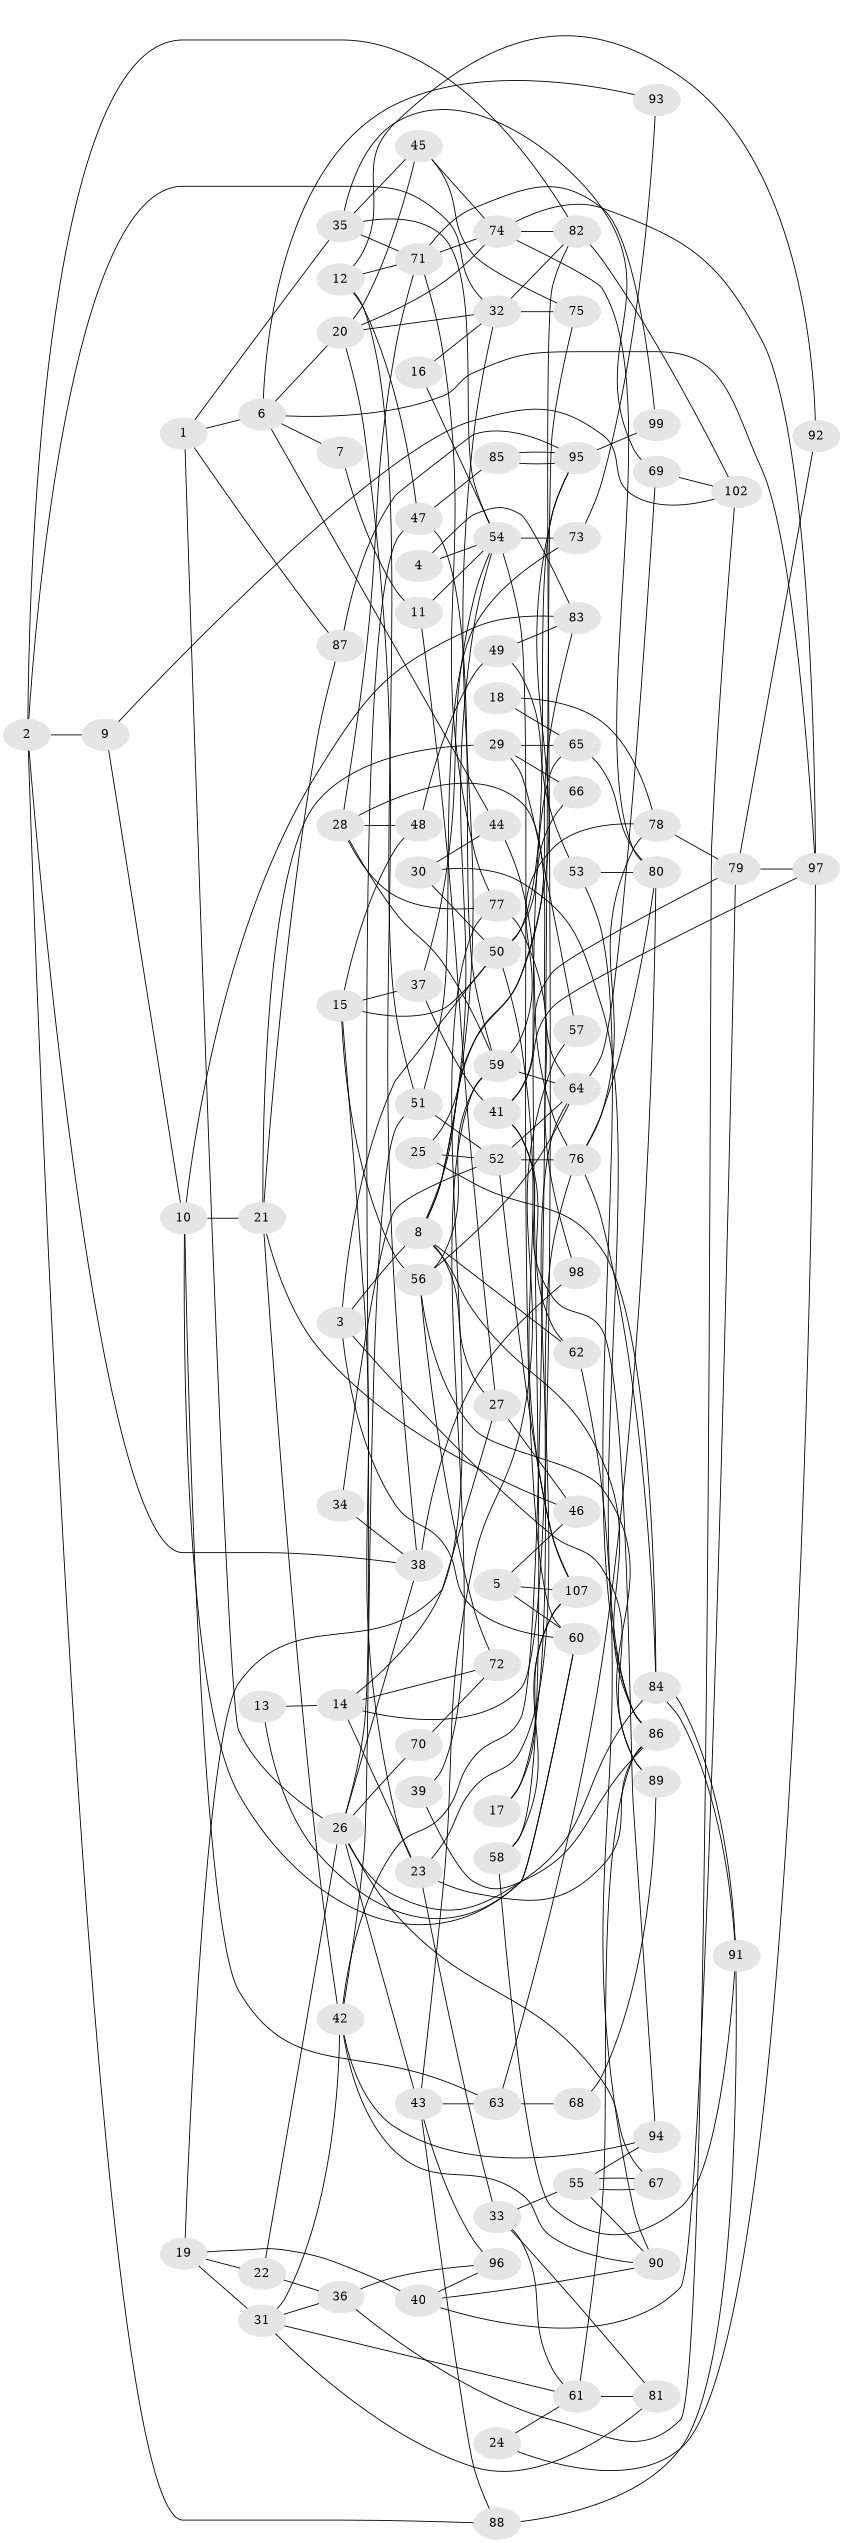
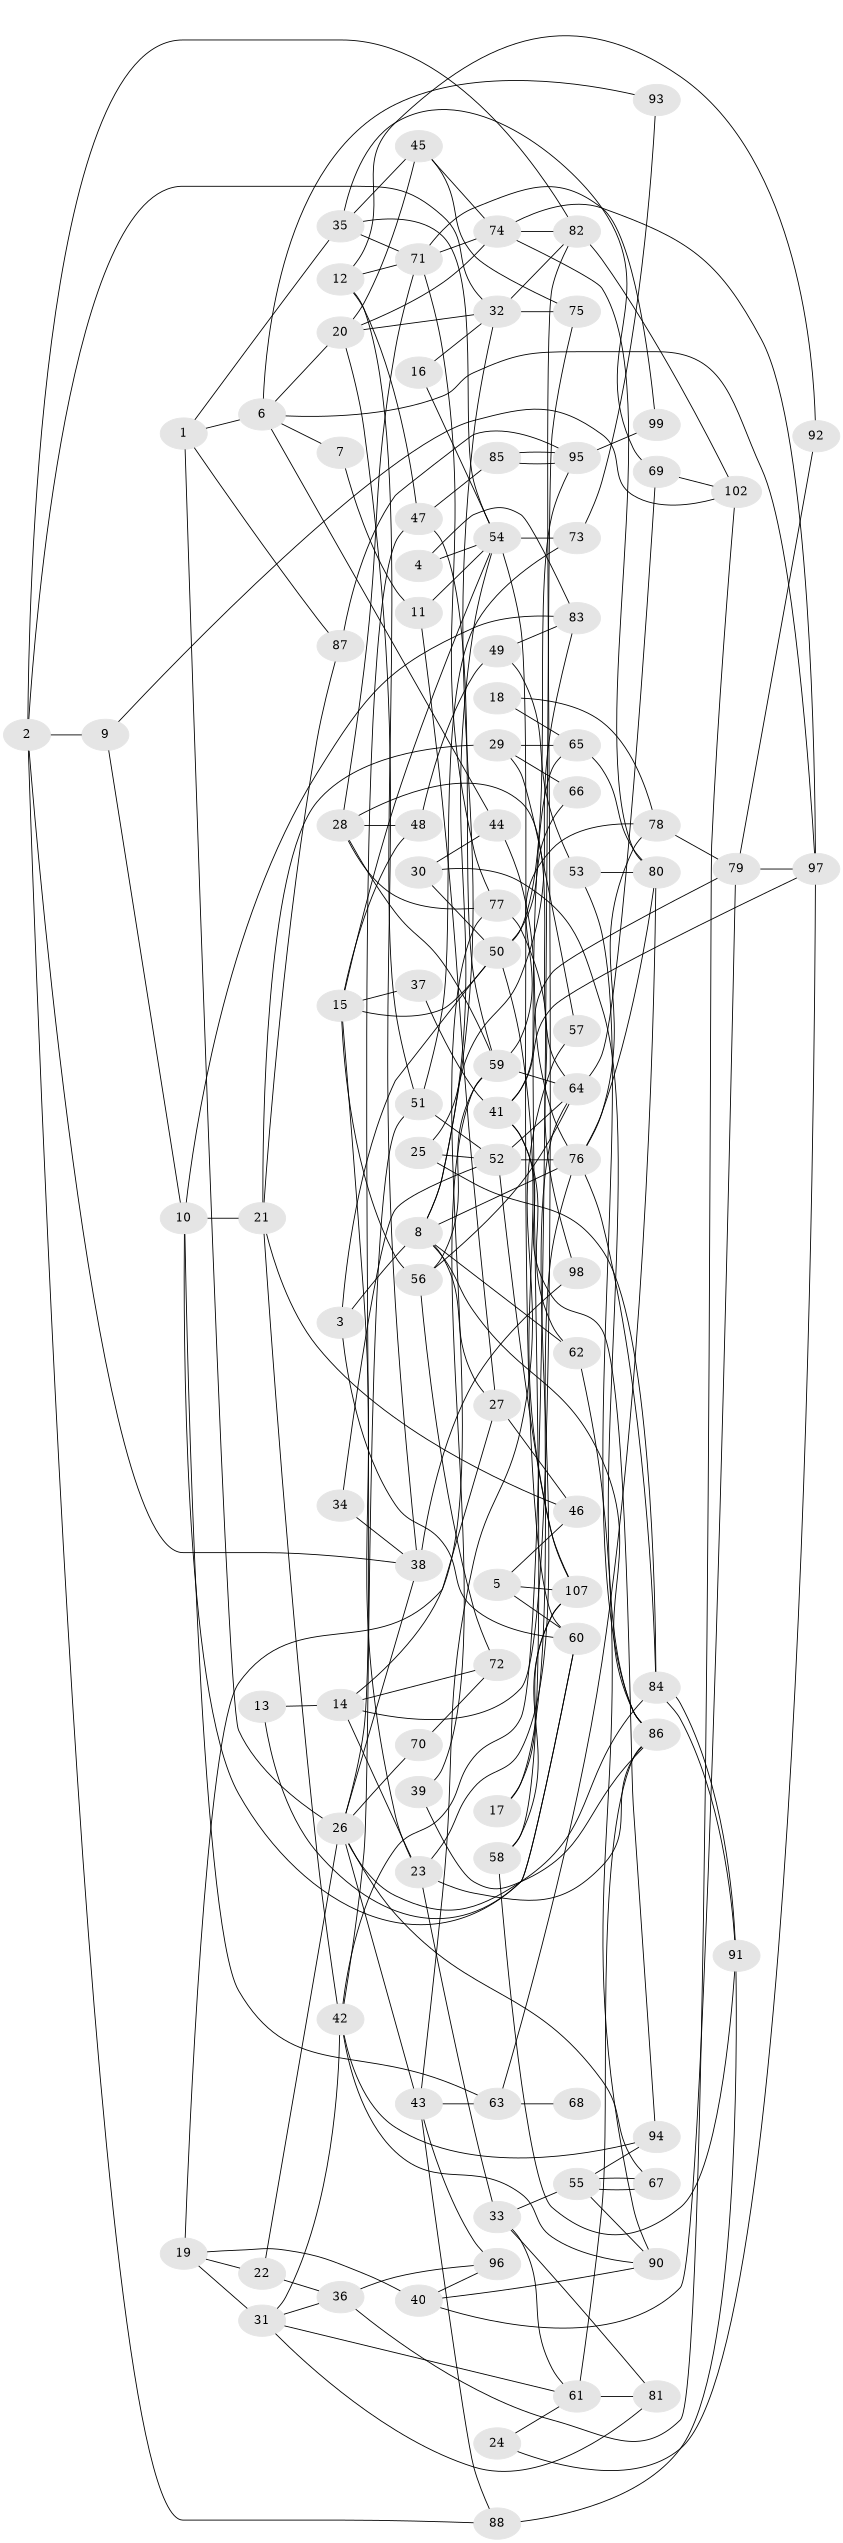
edge "54" -- "37": now "54" -- "15"
edge "95" -- "8": now "76" -- "8"
node "89": removed
